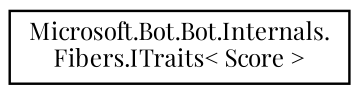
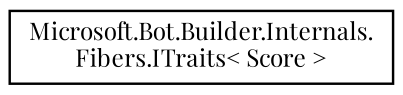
node "Microsoft.Bot.Bot.Internals. Fibers.ITraits< Score >": label "Microsoft.Bot.Bot.Internals. Fibers.ITraits< Score >" -> "Microsoft.Bot.Builder.Internals. Fibers.ITraits< Score >"
